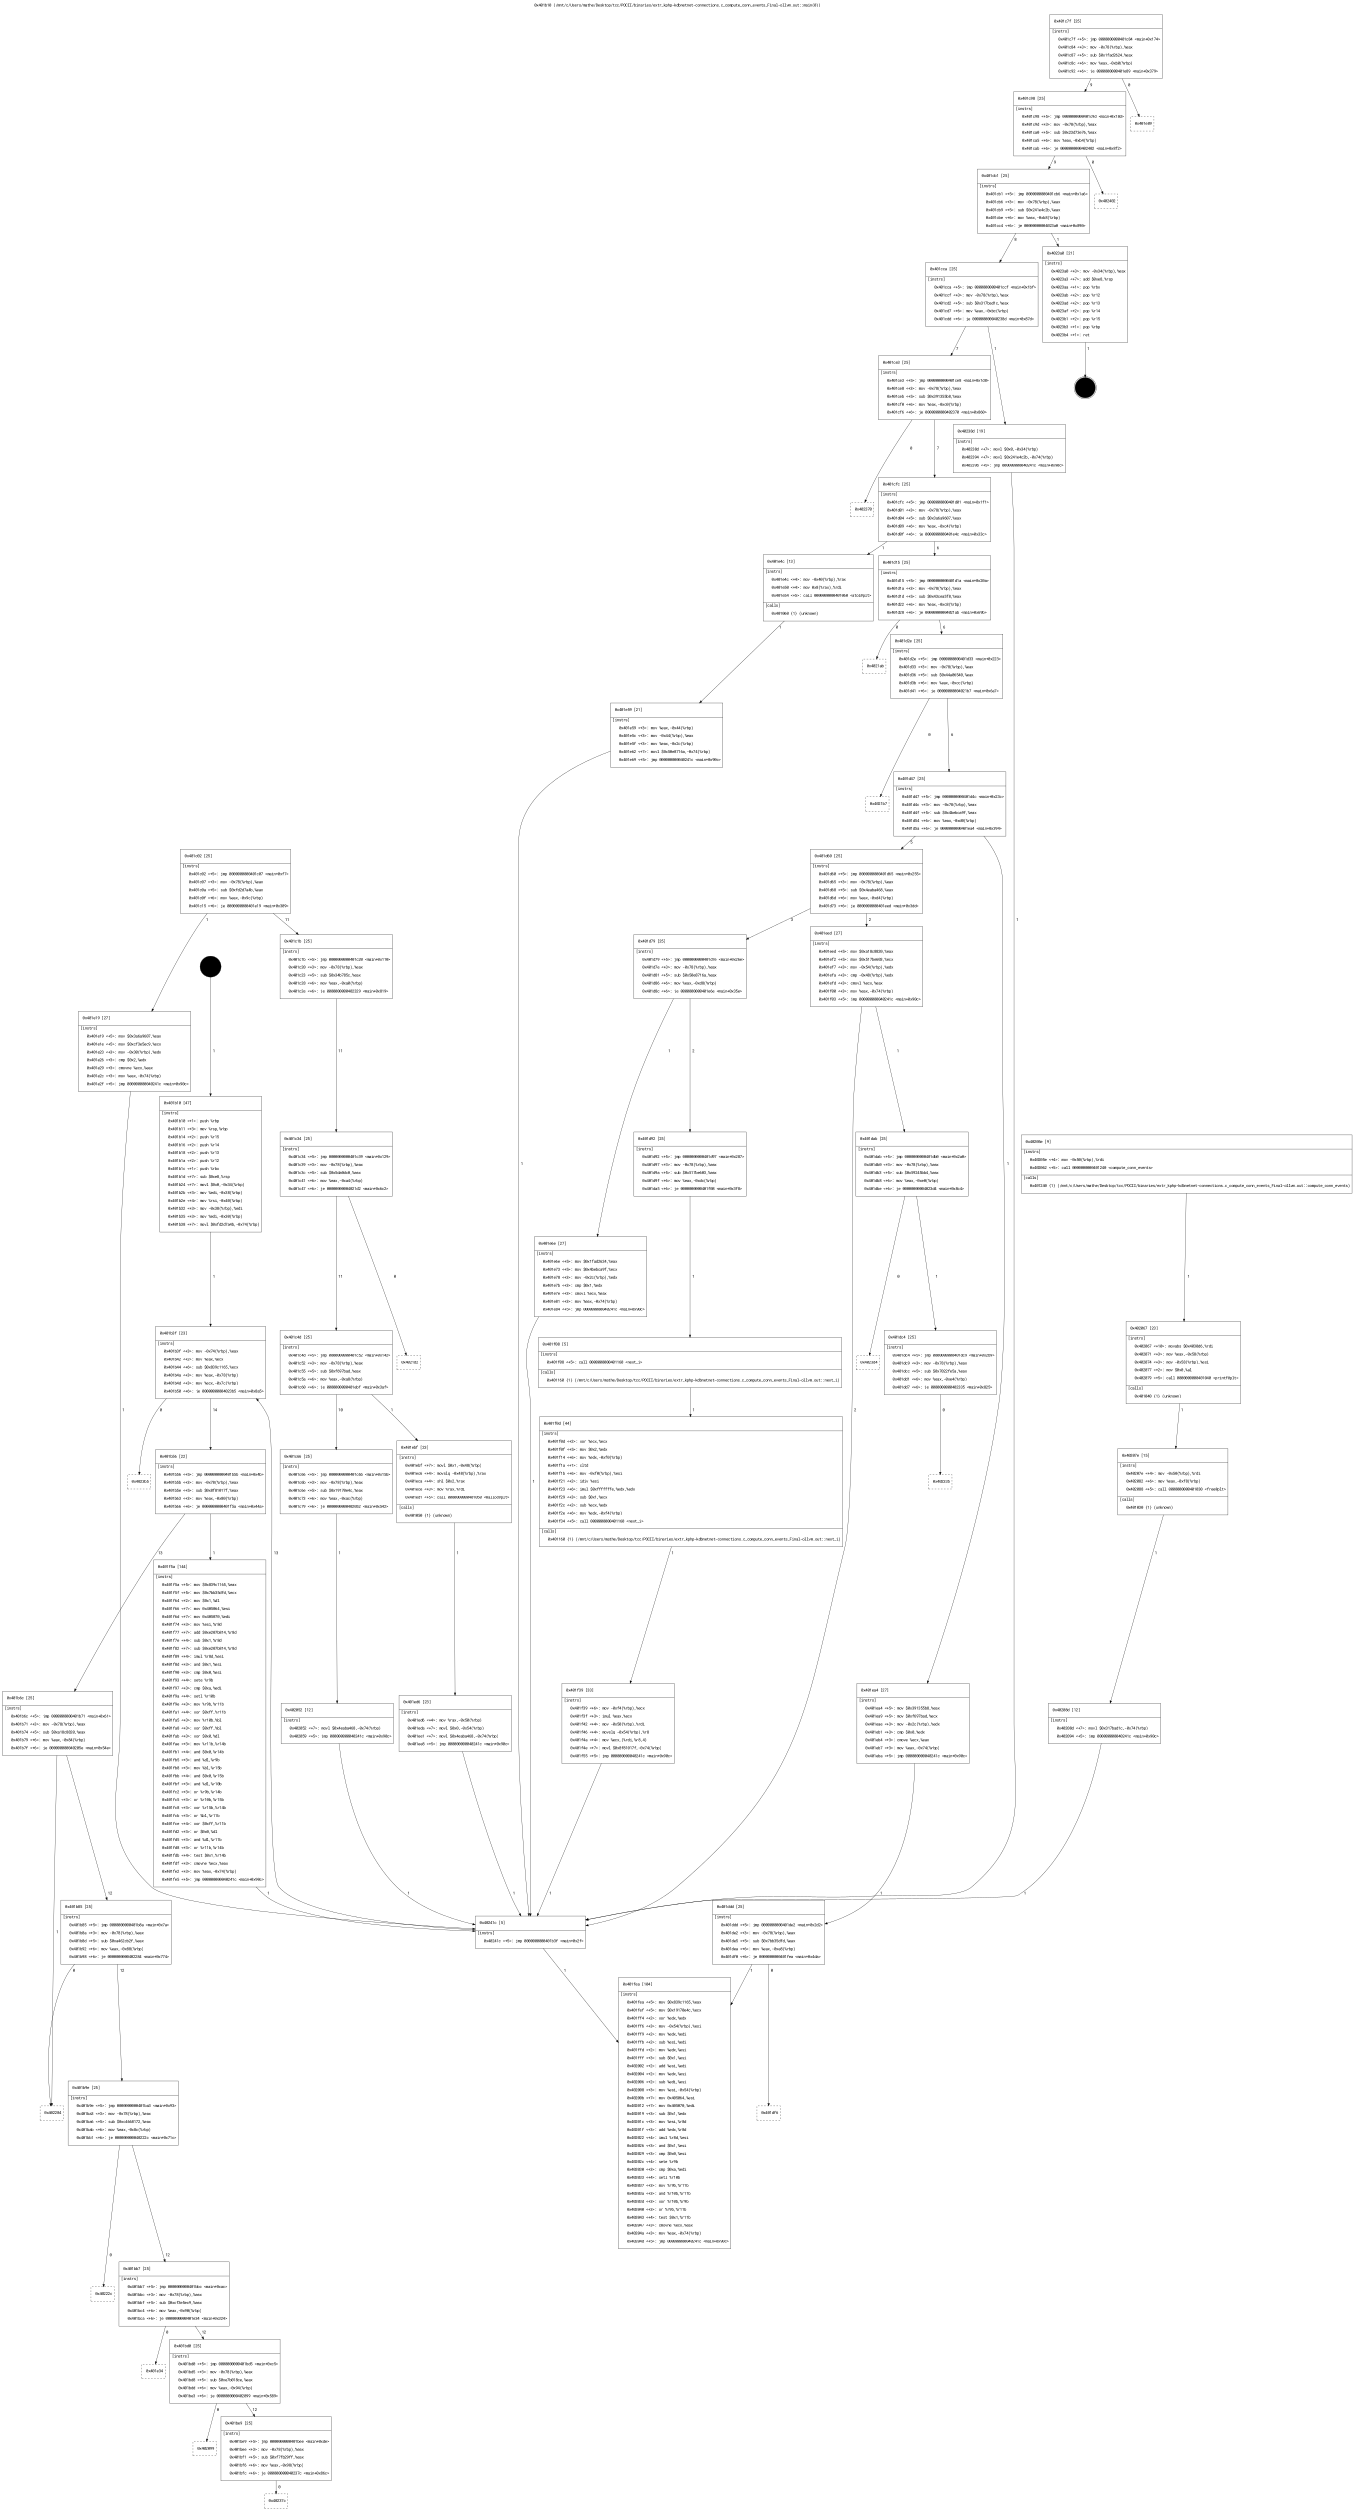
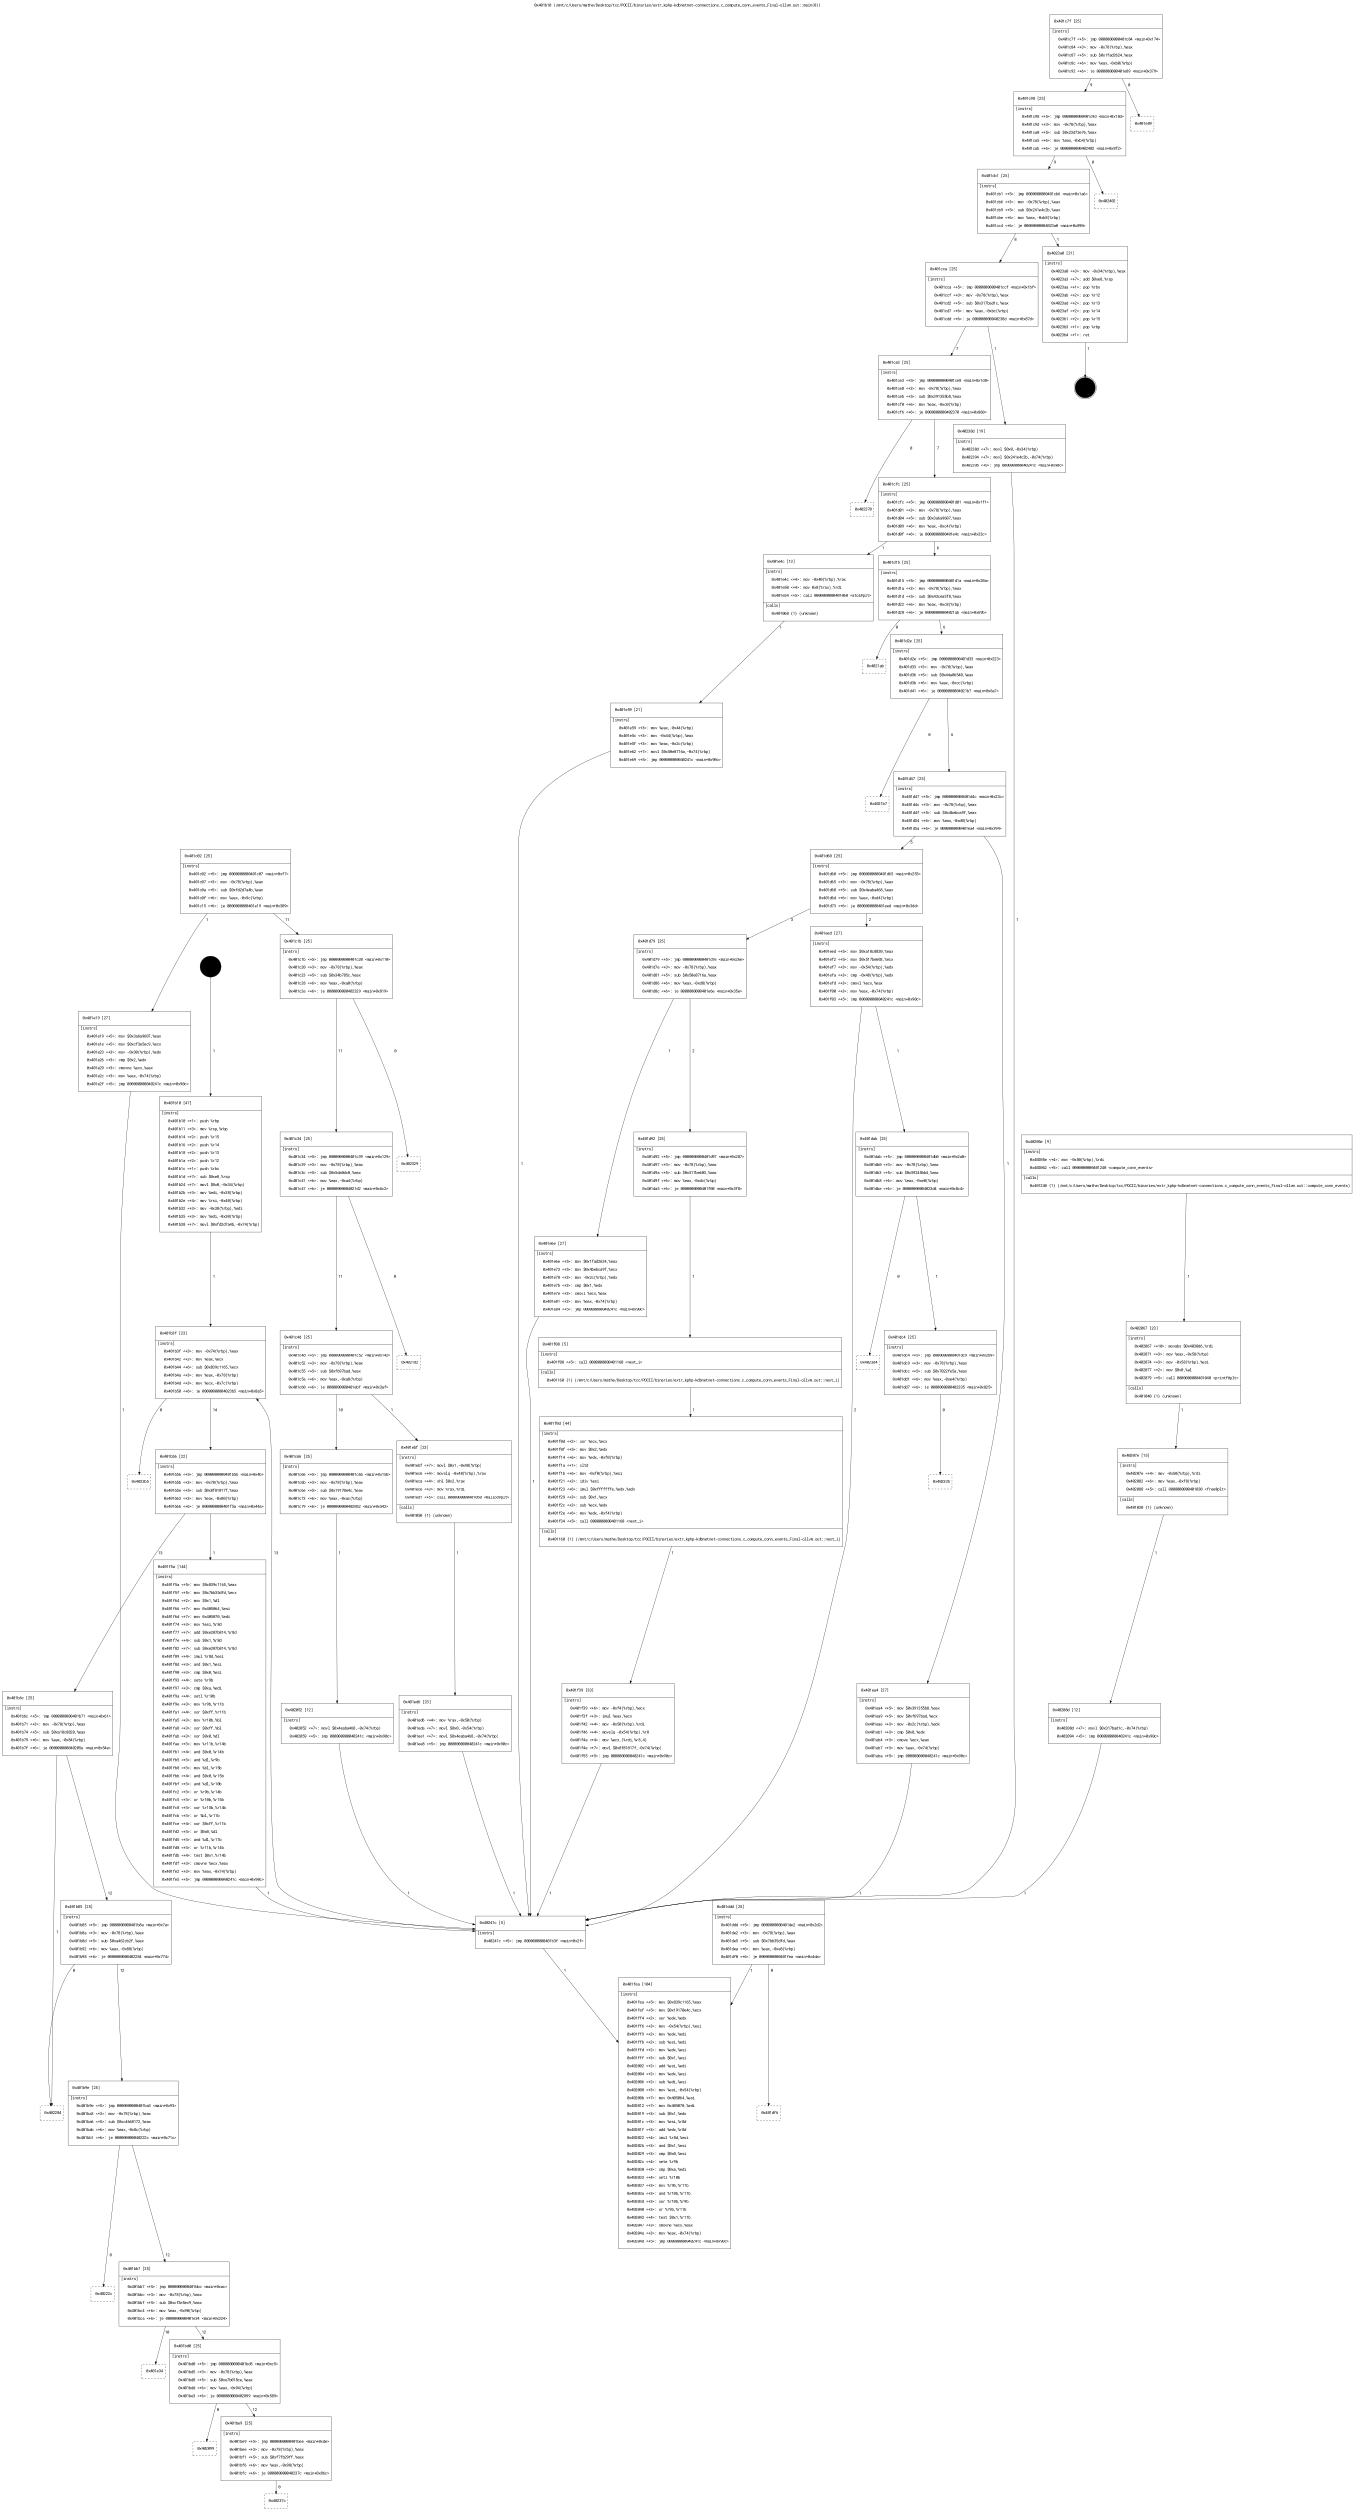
node "0x402329": added
edge "0x401ea4 [27]" -> "0x401ddd [25]": now "0x401ea4 [27]" -> "0x40241c [5]"
edge "0x401bb7 [25]" -> "0x401e34": label " 0" -> " 10"
